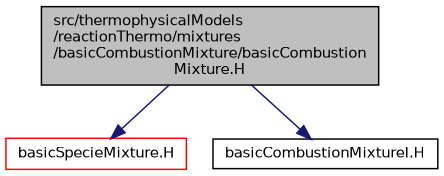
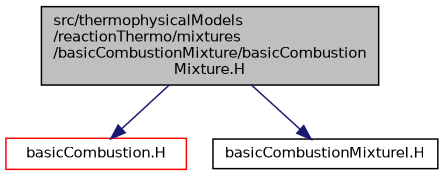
node "basicSpecieMixture.H": label "basicSpecieMixture.H" -> "basicCombustion.H"
